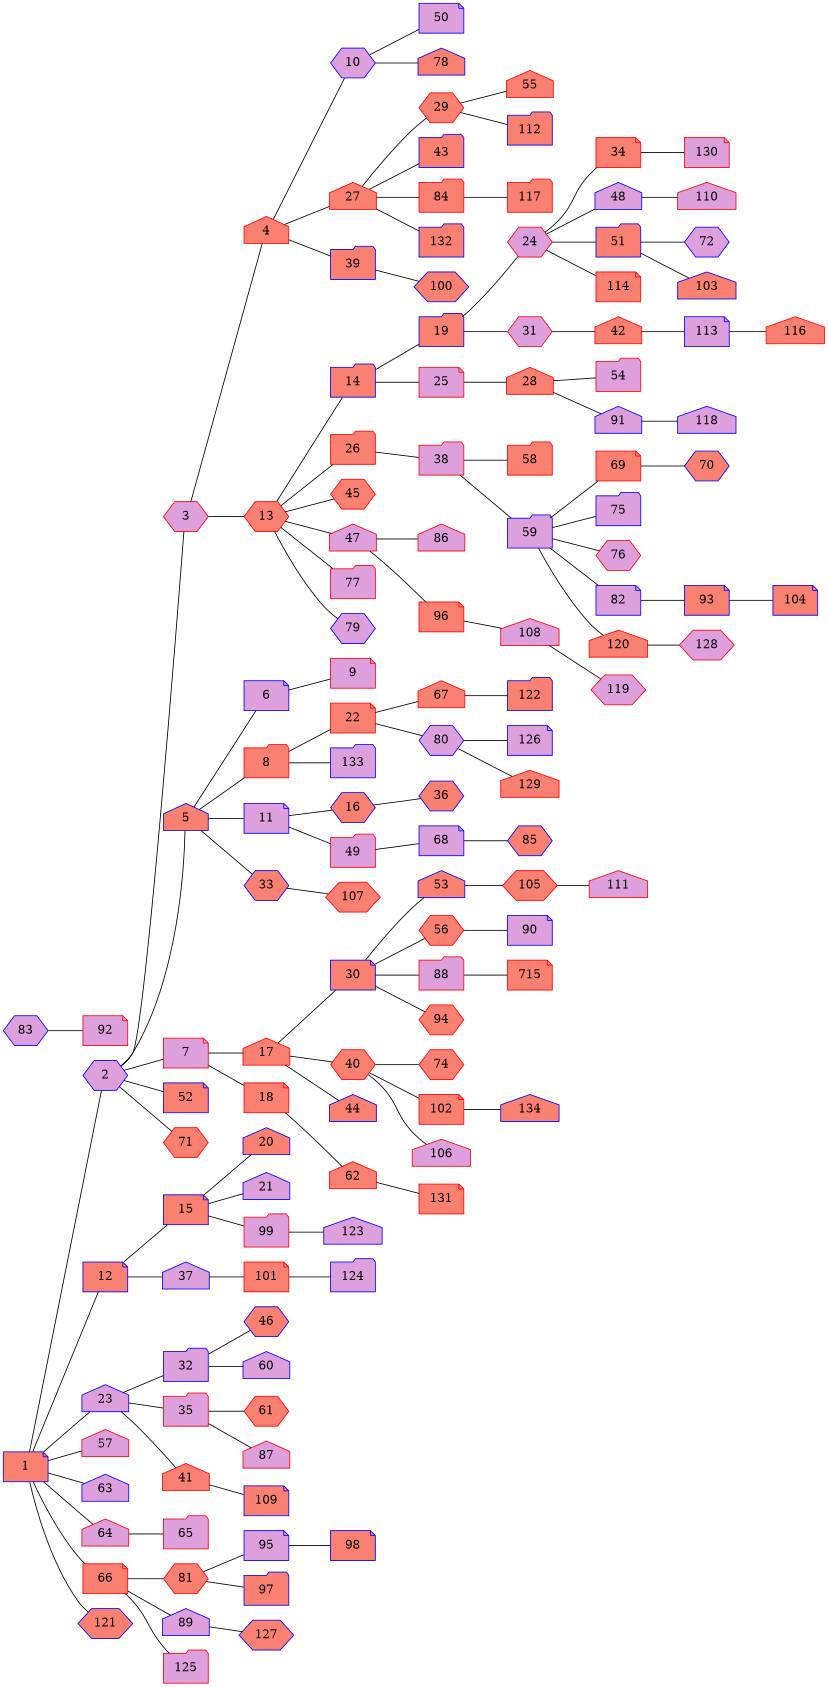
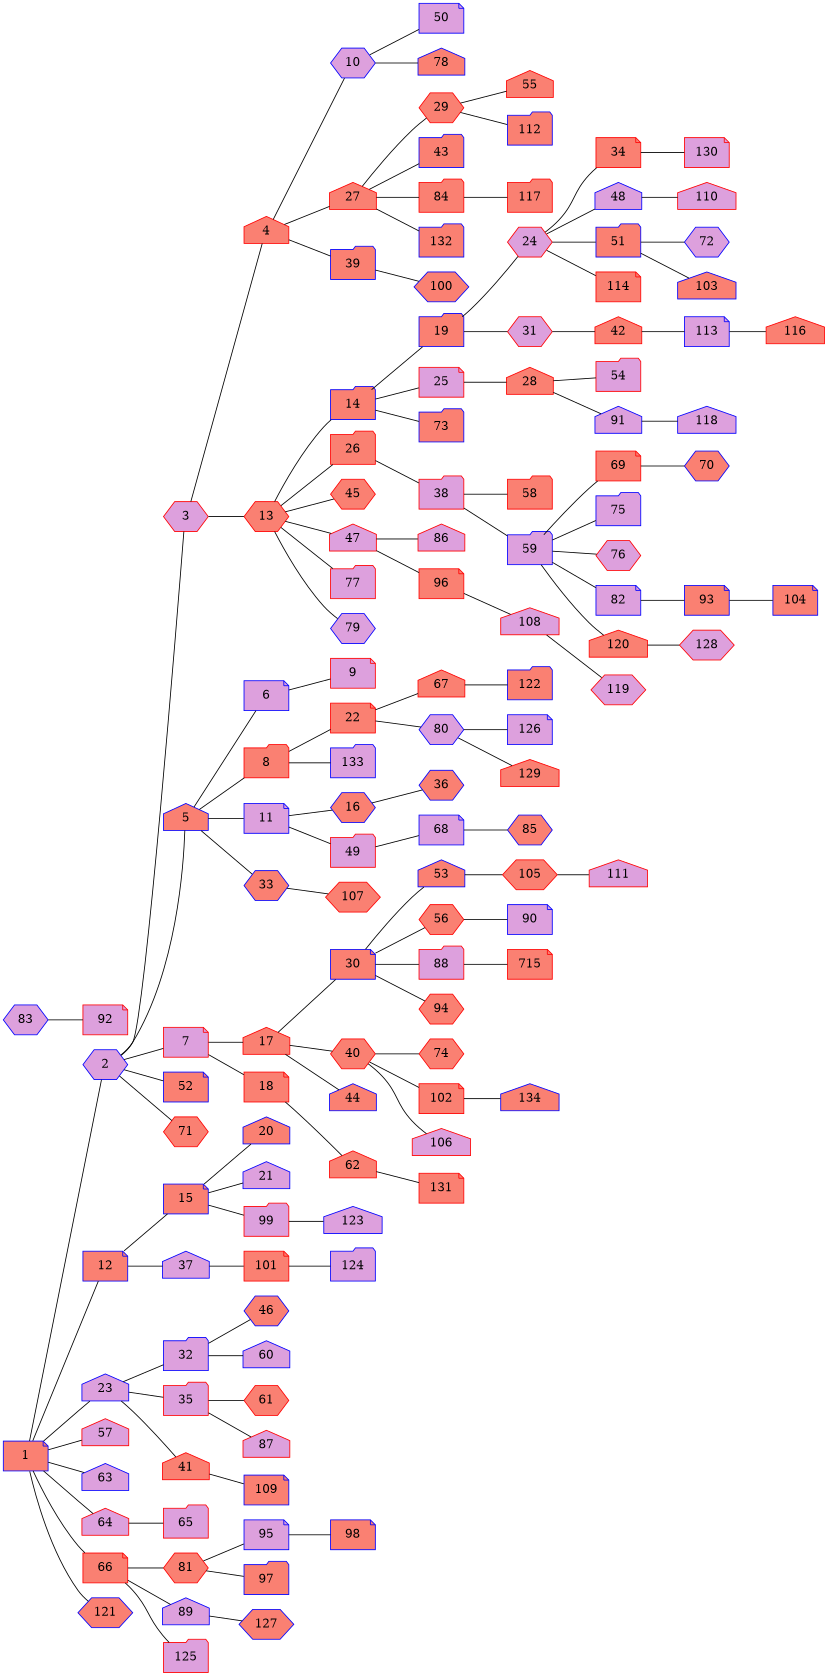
node "73": added
